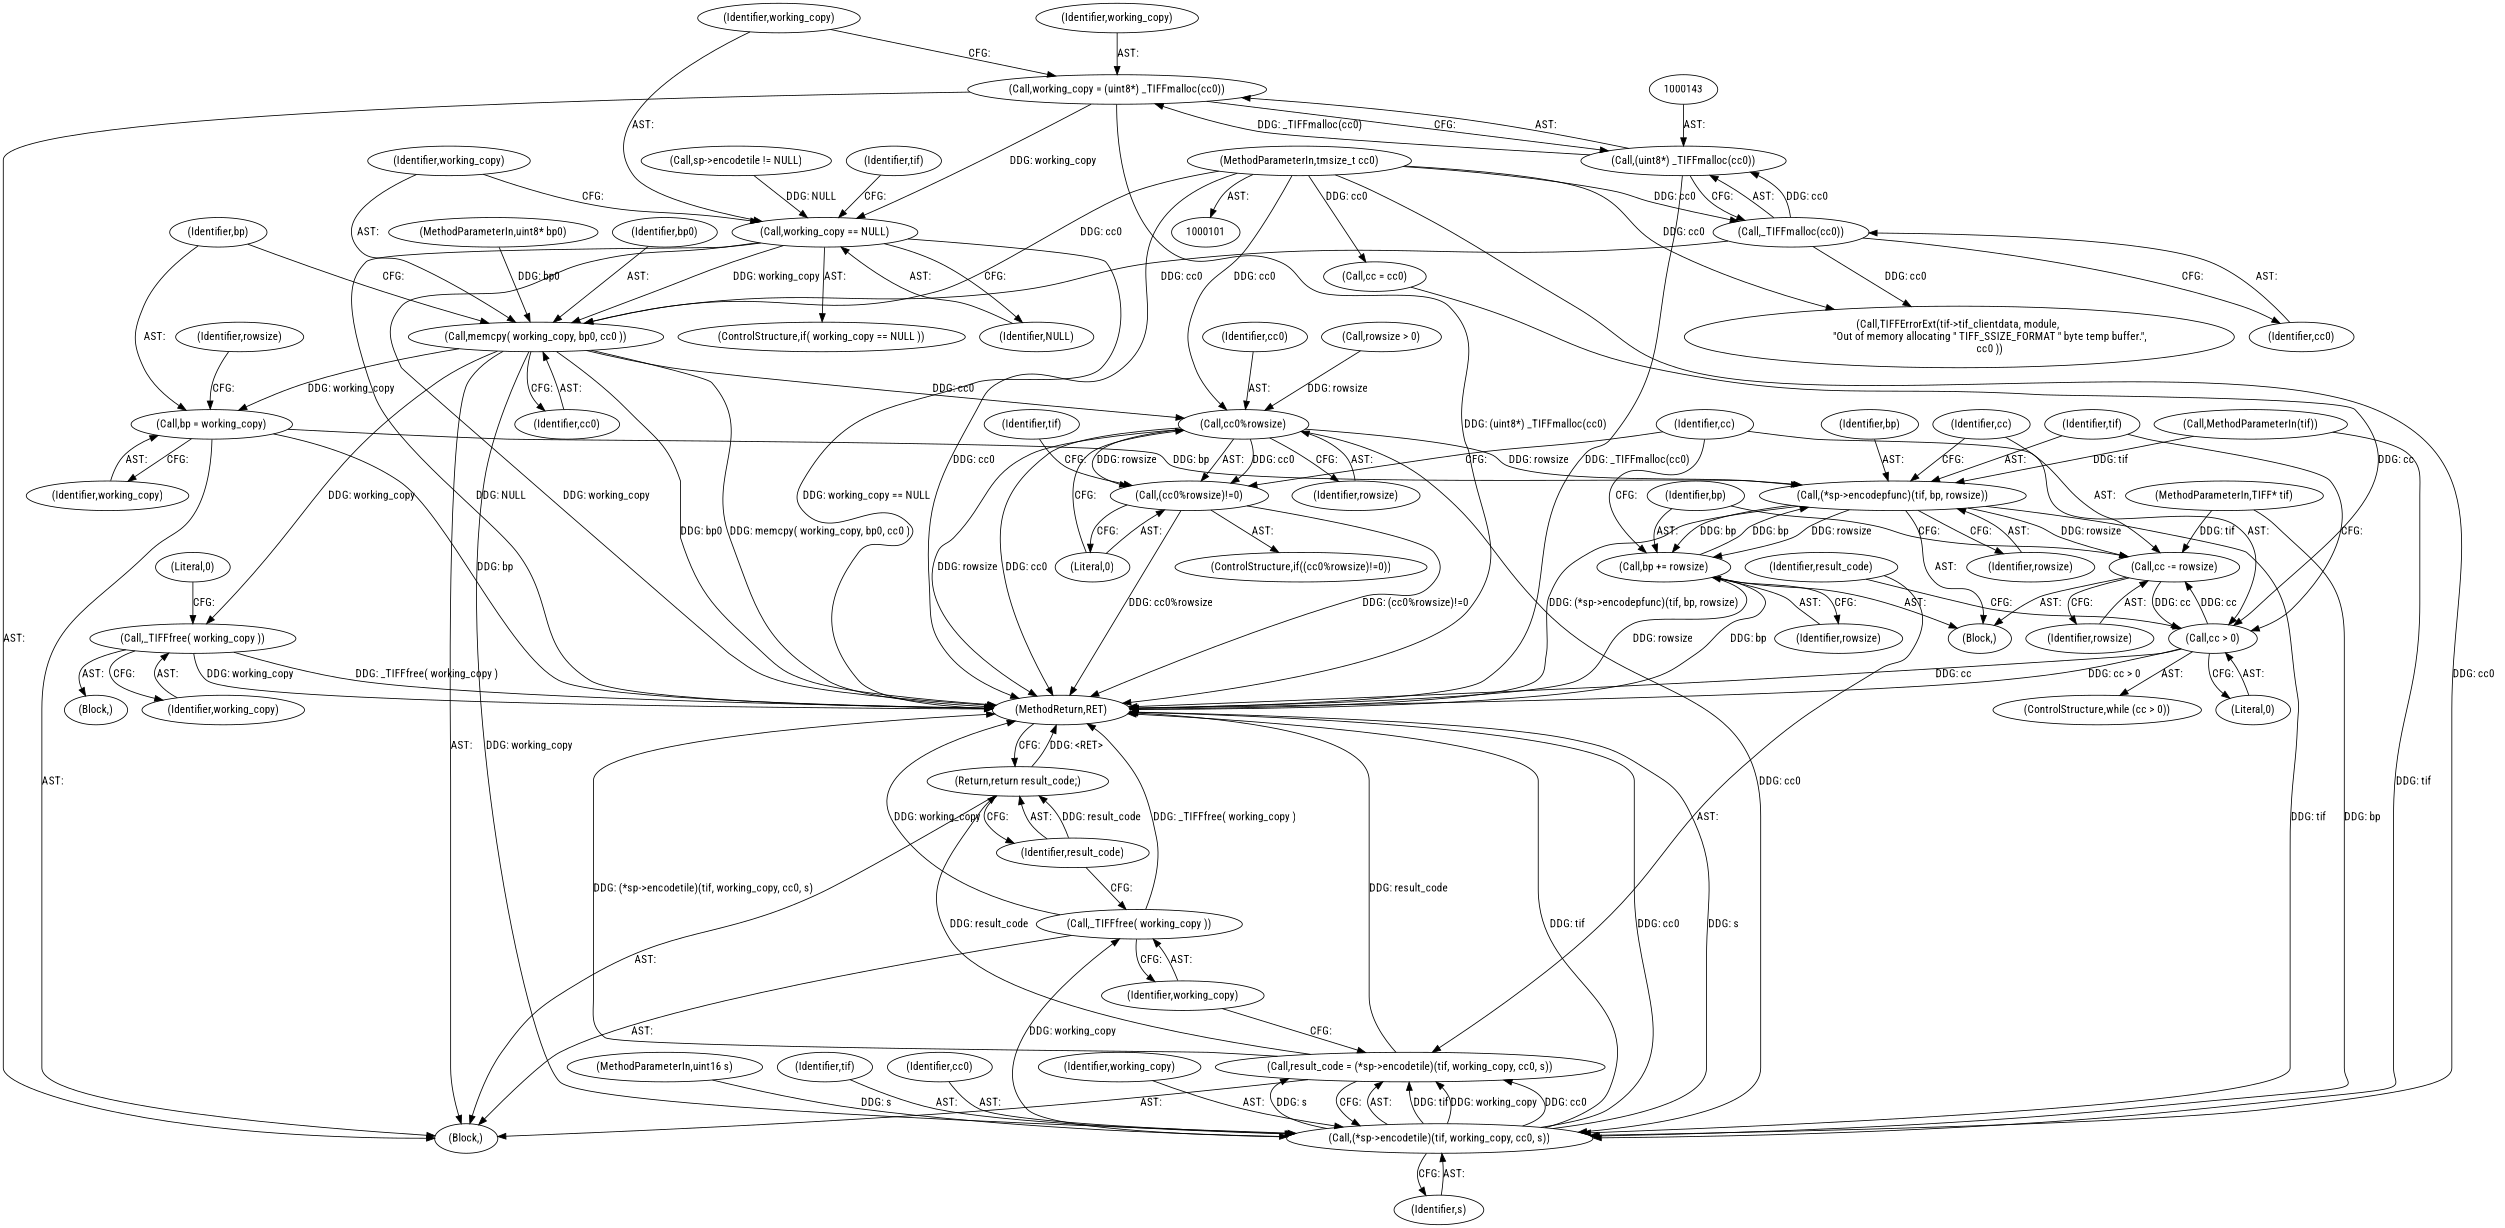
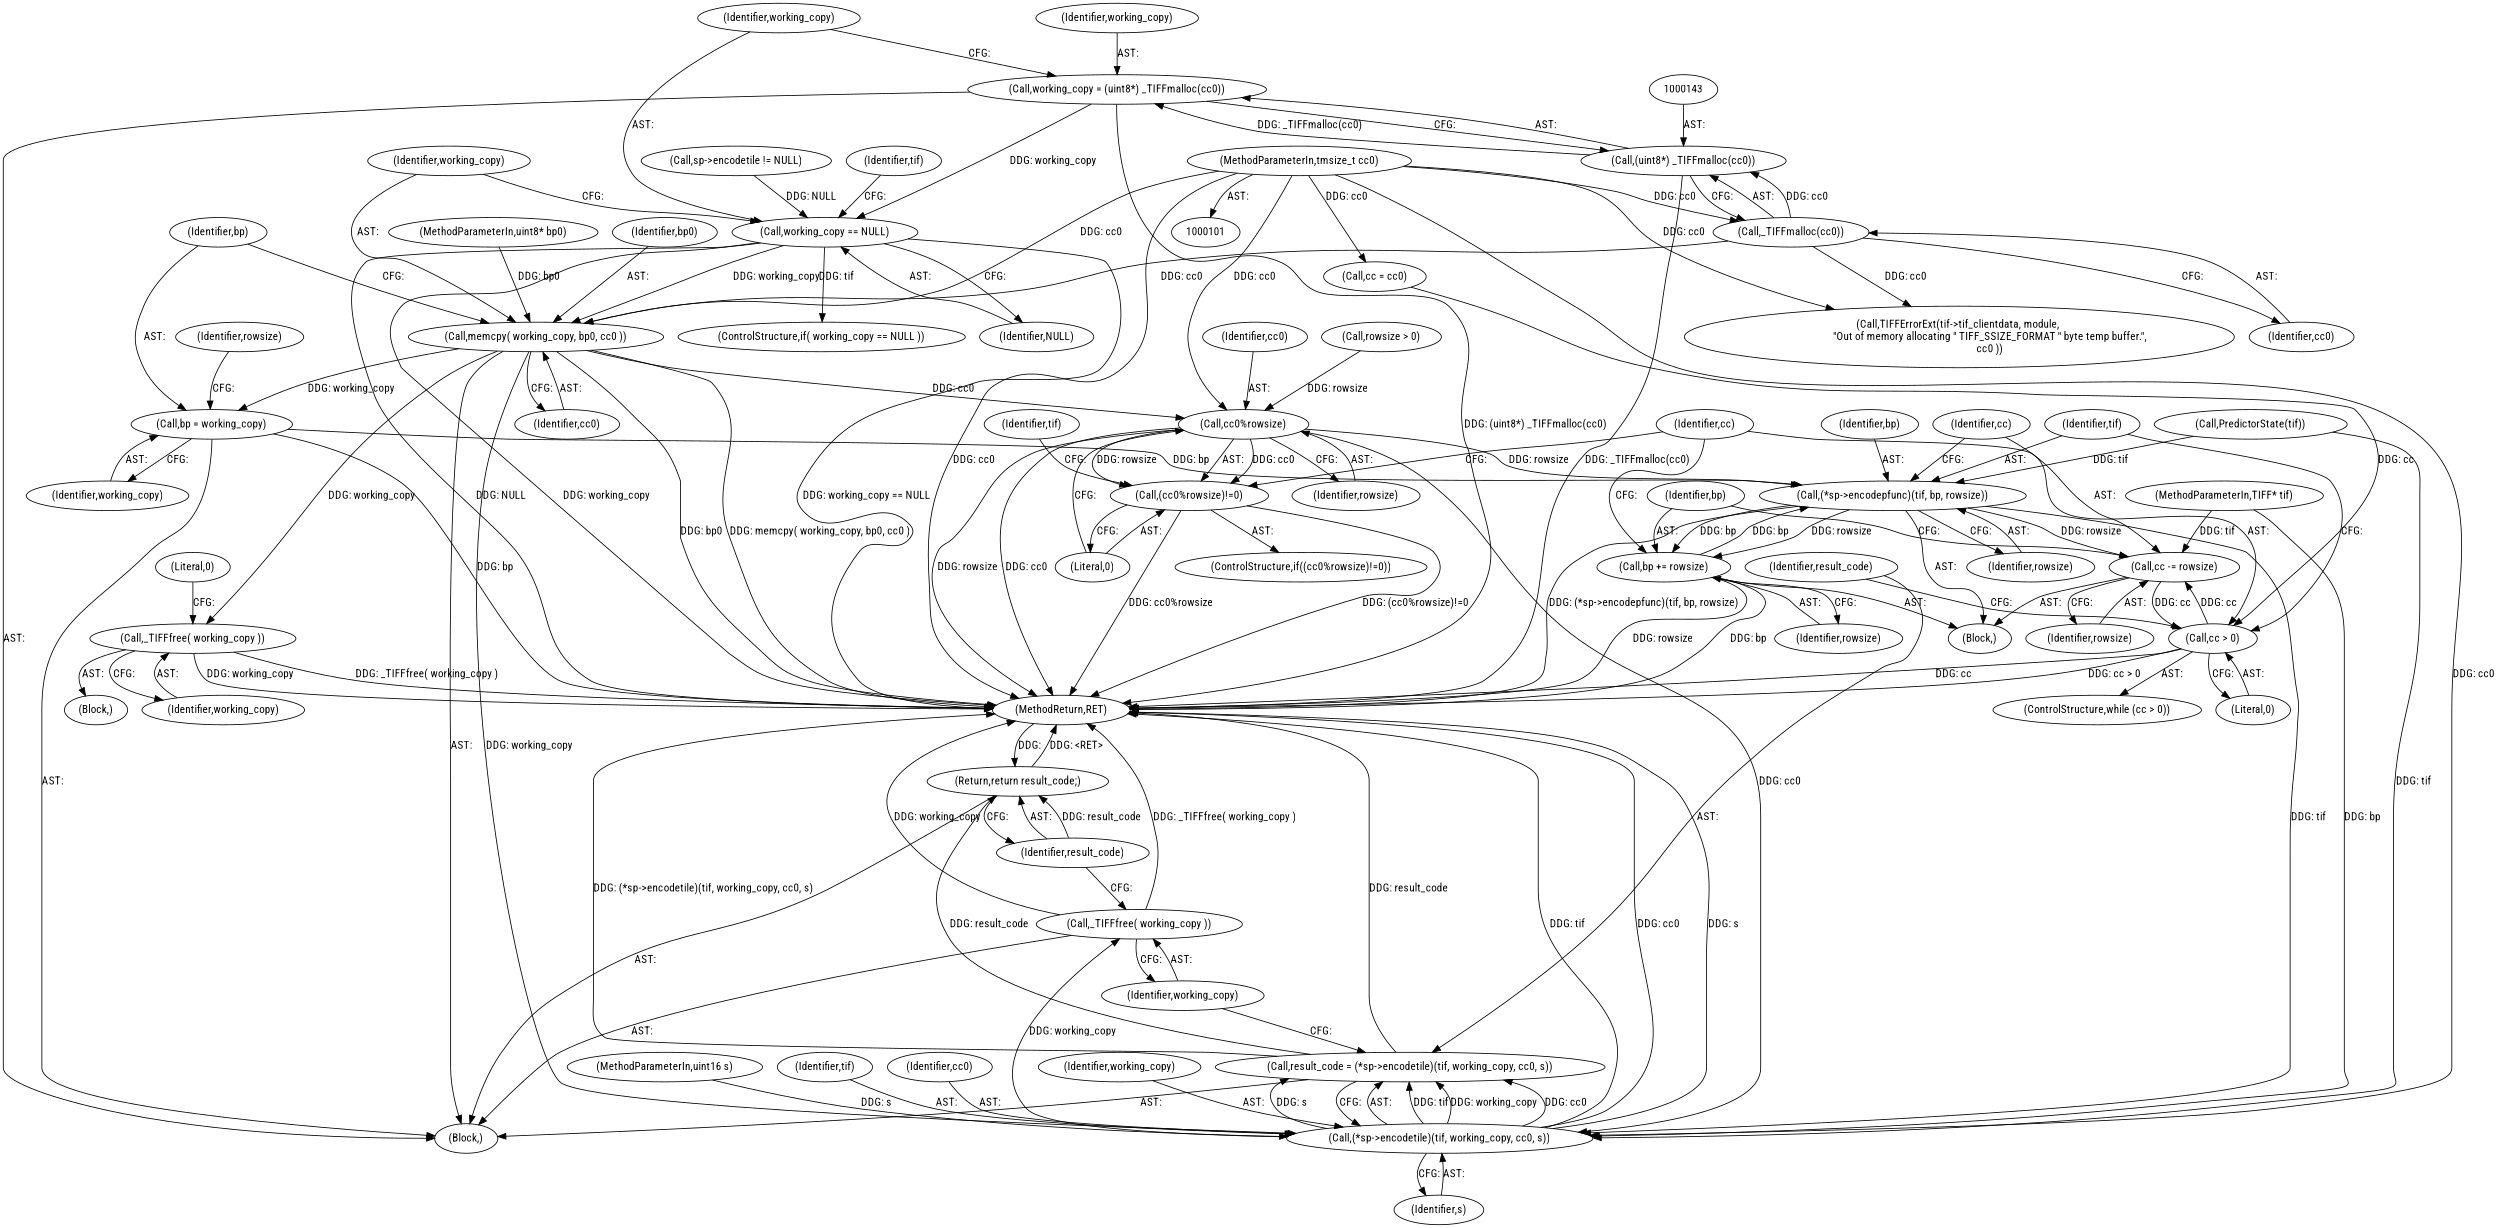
edge "(Call,working_copy == NULL)" -> "(ControlStructure,if( working_copy == NULL ))": label "AST: " -> "DDG: tif"
node "(Call,MethodParameterIn(tif))": label "(Call,MethodParameterIn(tif))" -> "(Call,PredictorState(tif))"
edge "(MethodReturn,RET)" -> "(Return,return result_code;)": label "CFG: " -> "DDG: "
